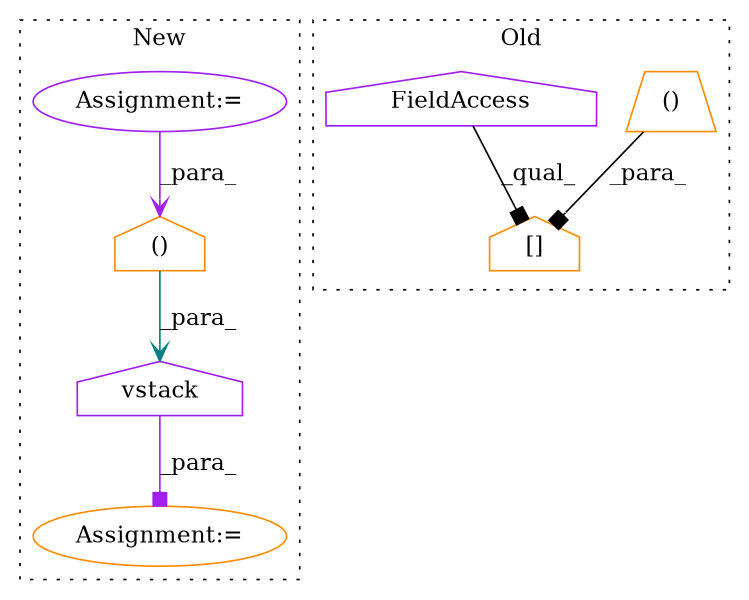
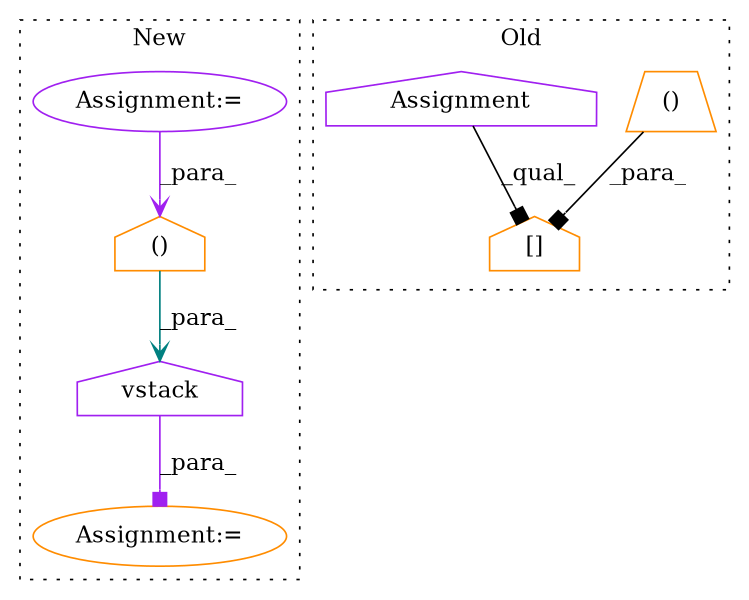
node "FieldAccess": label "FieldAccess" -> "Assignment"
